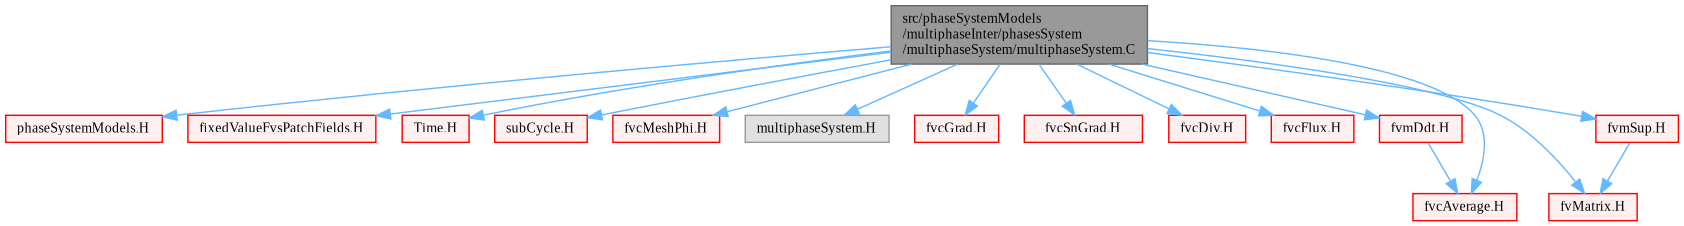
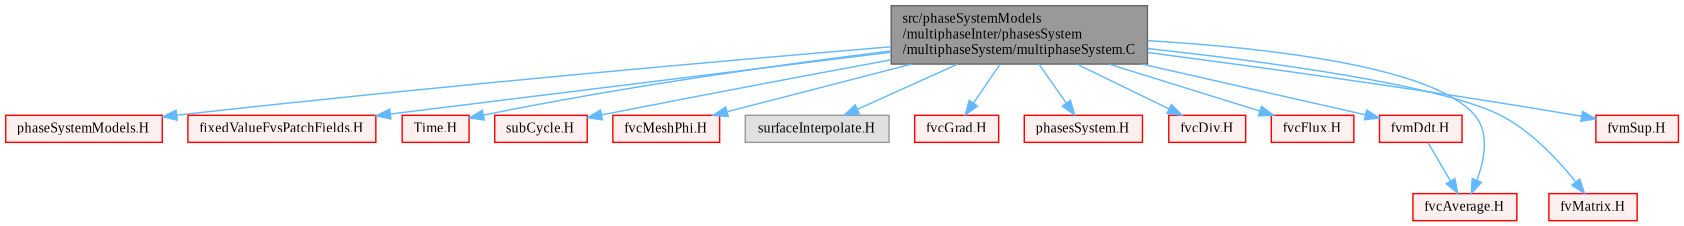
node "multiphaseSystem.H": label "multiphaseSystem.H" -> "surfaceInterpolate.H"
node "fvcSnGrad.H": label "fvcSnGrad.H" -> "phasesSystem.H"
edge "fvmSup.H" -> "fvMatrix.H": removed
